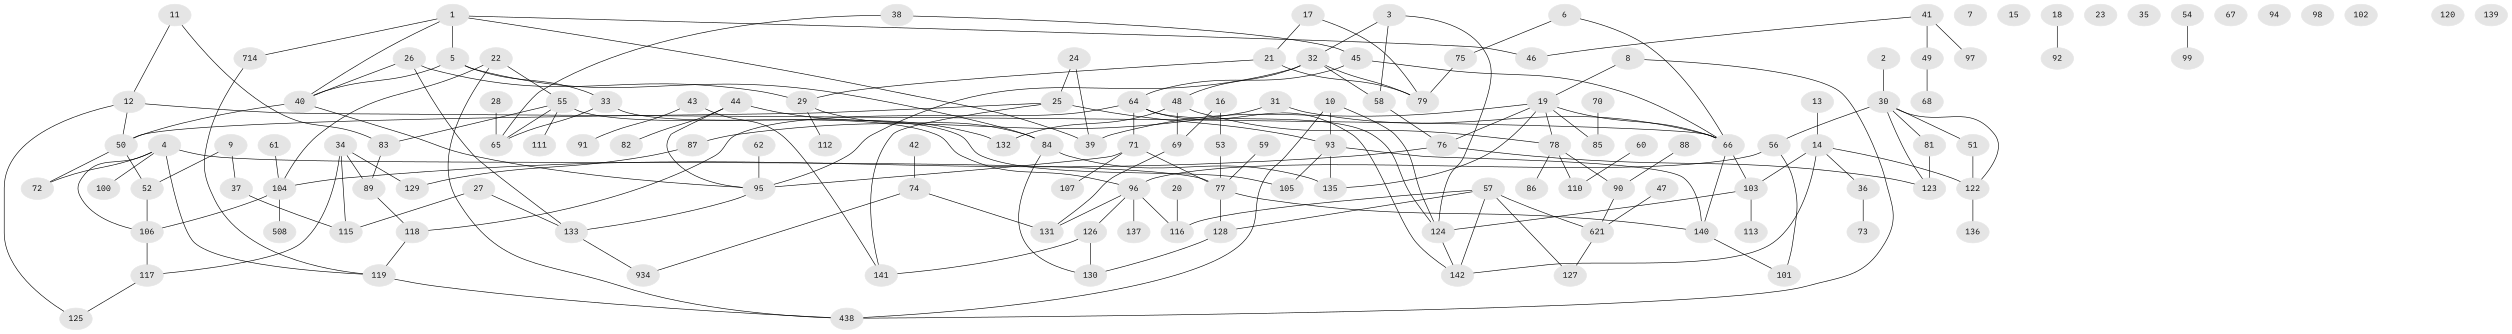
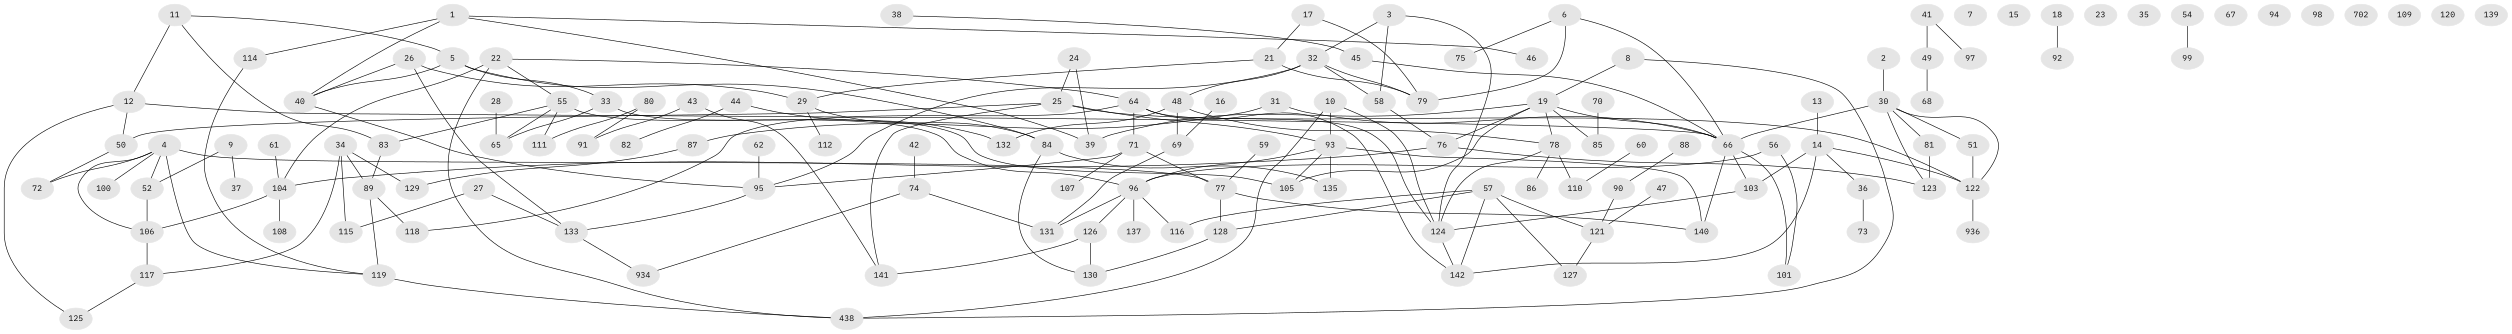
node "102": label "102" -> "702"
node "109": added
edge "41" -- "46": removed
edge "1" -- "5": now "11" -- "5"
edge "38" -- "65": removed
node "714": label "714" -> "114"
edge "45" -- "64": now "22" -- "64"
edge "75" -- "79": now "6" -- "79"
node "80": added
edge "40" -- "50": removed
edge "25" -- "122": added
edge "30" -- "56": now "30" -- "66"
node "53": removed
edge "44" -- "95": removed
edge "93" -- "96": added
edge "50" -- "52": now "4" -- "52"
edge "19" -- "135": now "19" -- "105"
edge "78" -- "90": now "78" -- "124"
node "20": removed
edge "37" -- "115": removed
node "508": label "508" -> "108"
node "621": label "621" -> "121"
node "113": removed
node "136": label "136" -> "936"
edge "140" -- "101": now "66" -- "101"
edge "118" -- "119": now "89" -- "119"
